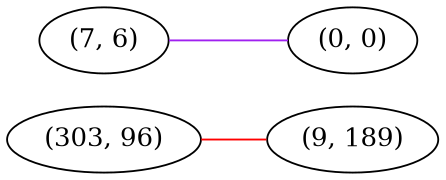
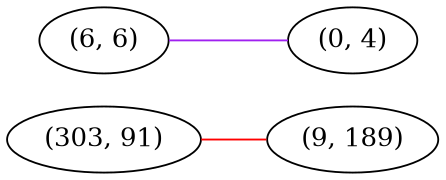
node "(7, 6)": label "(7, 6)" -> "(6, 6)"
node "(0, 0)": label "(0, 0)" -> "(0, 4)"
node "(303, 96)": label "(303, 96)" -> "(303, 91)"
